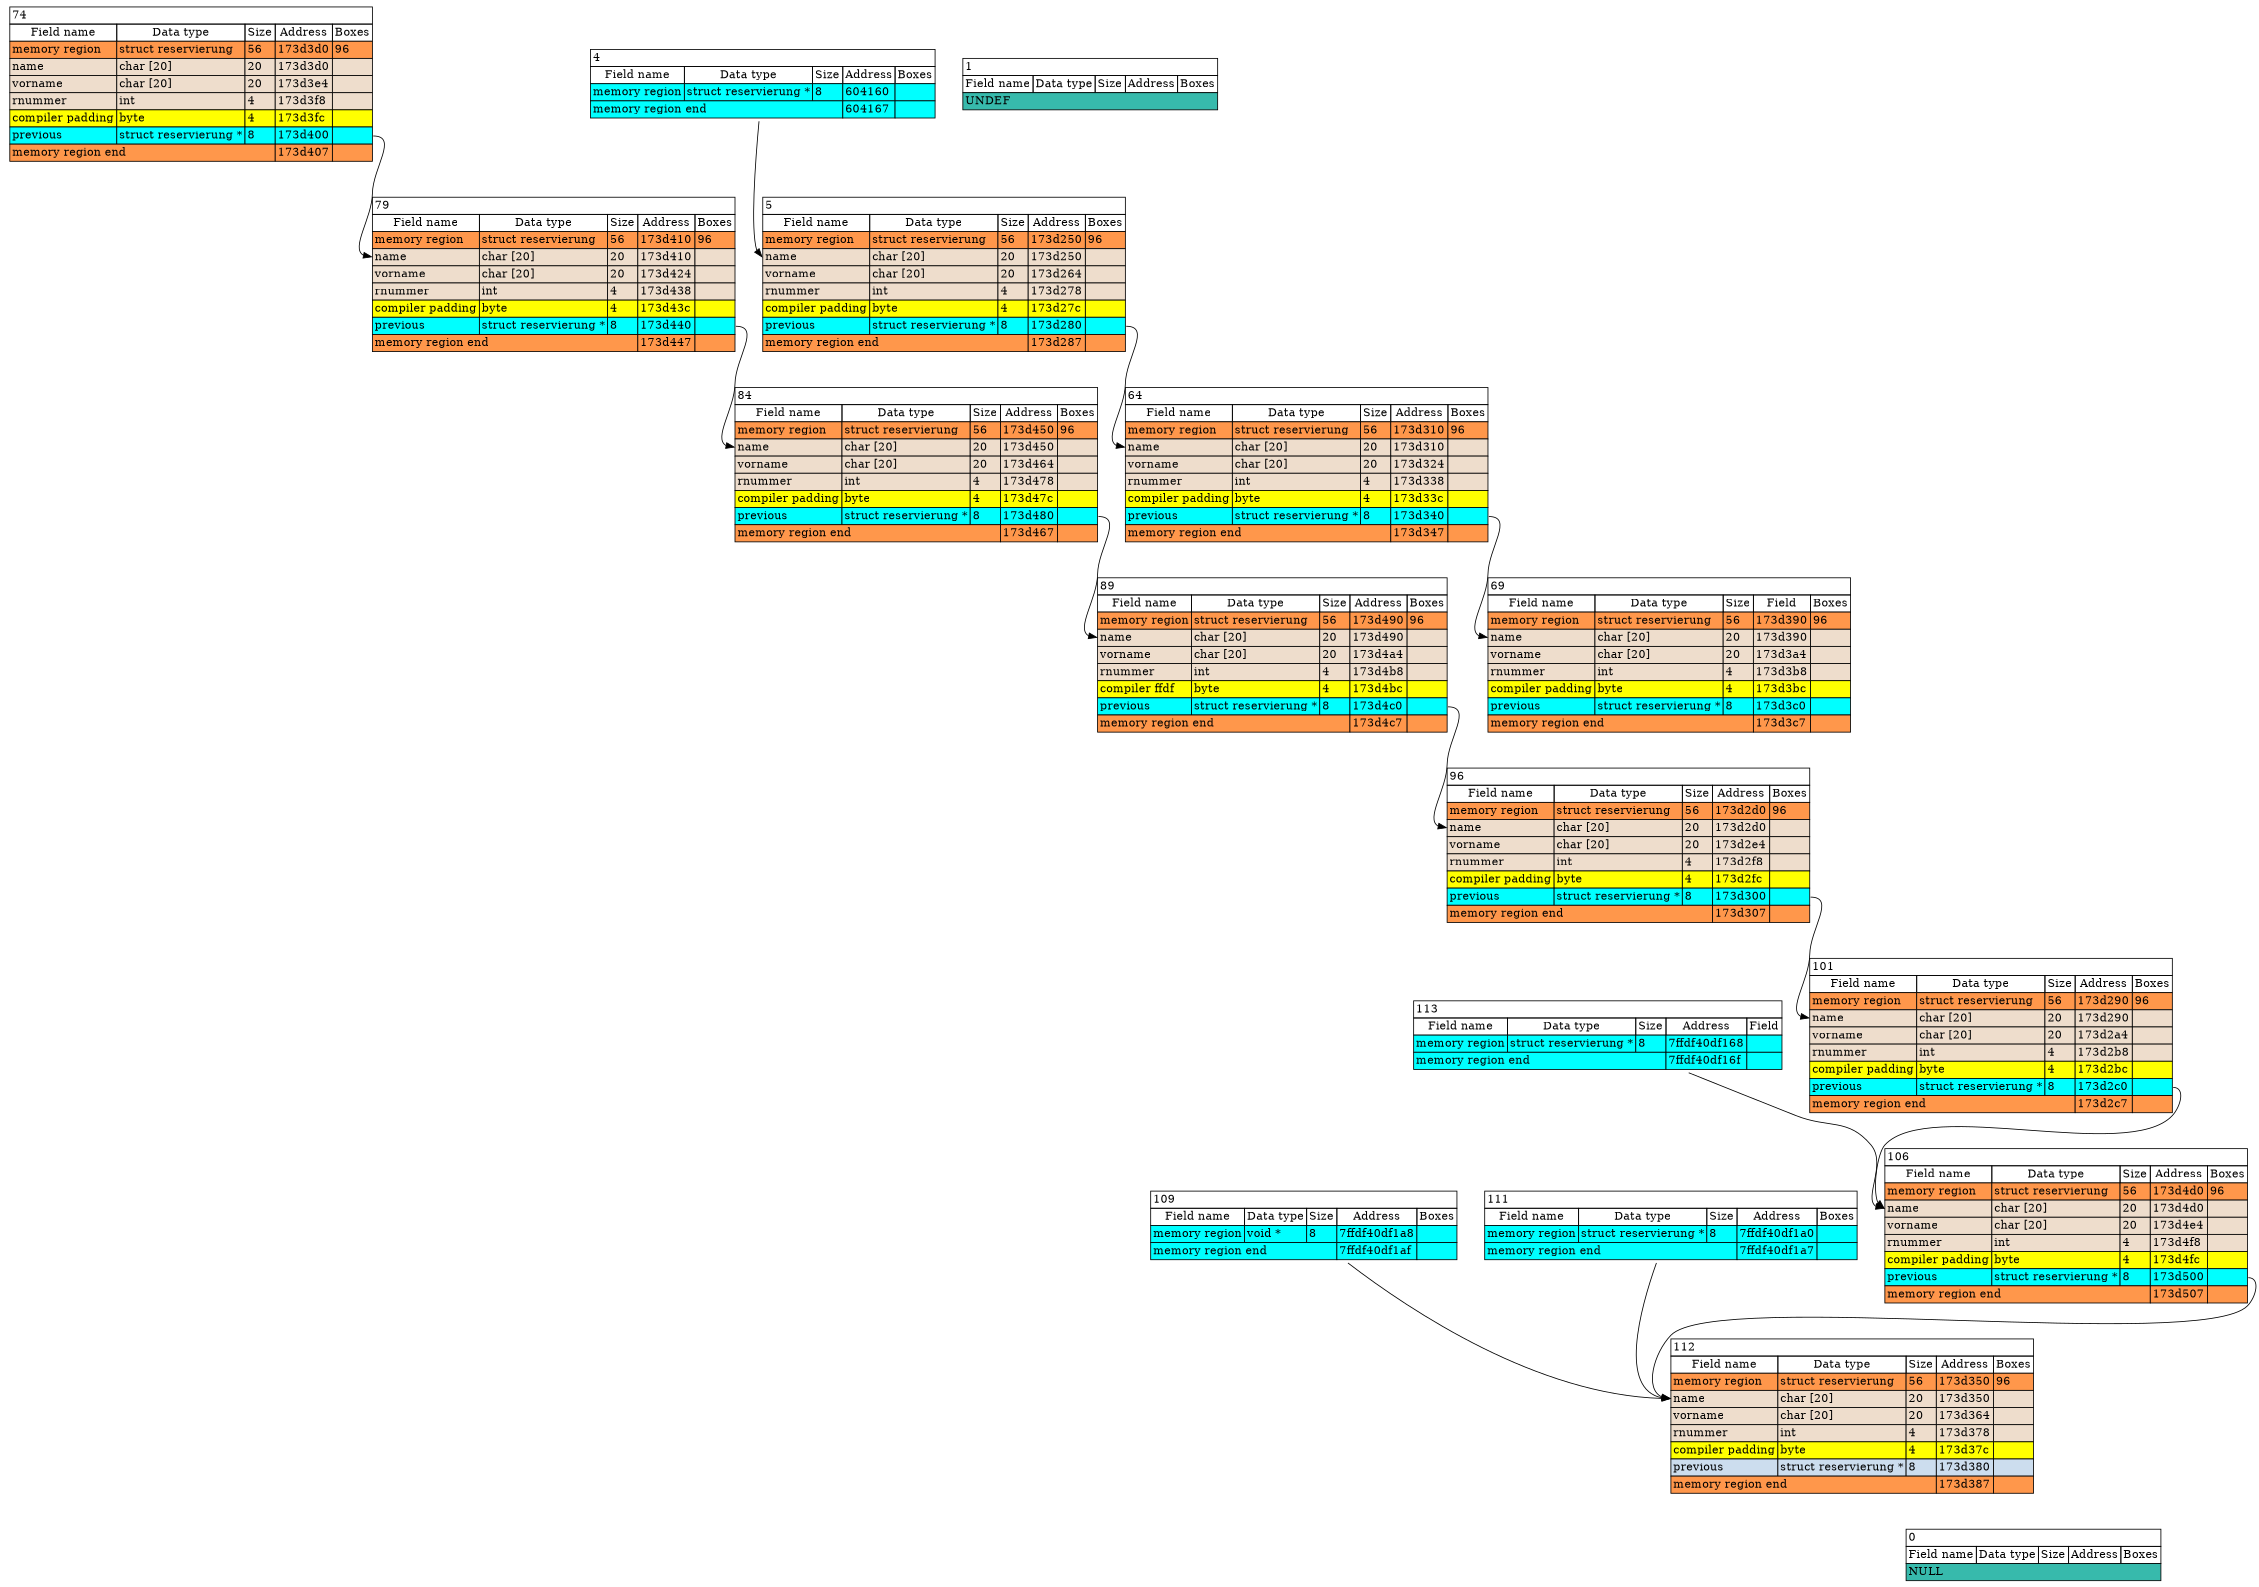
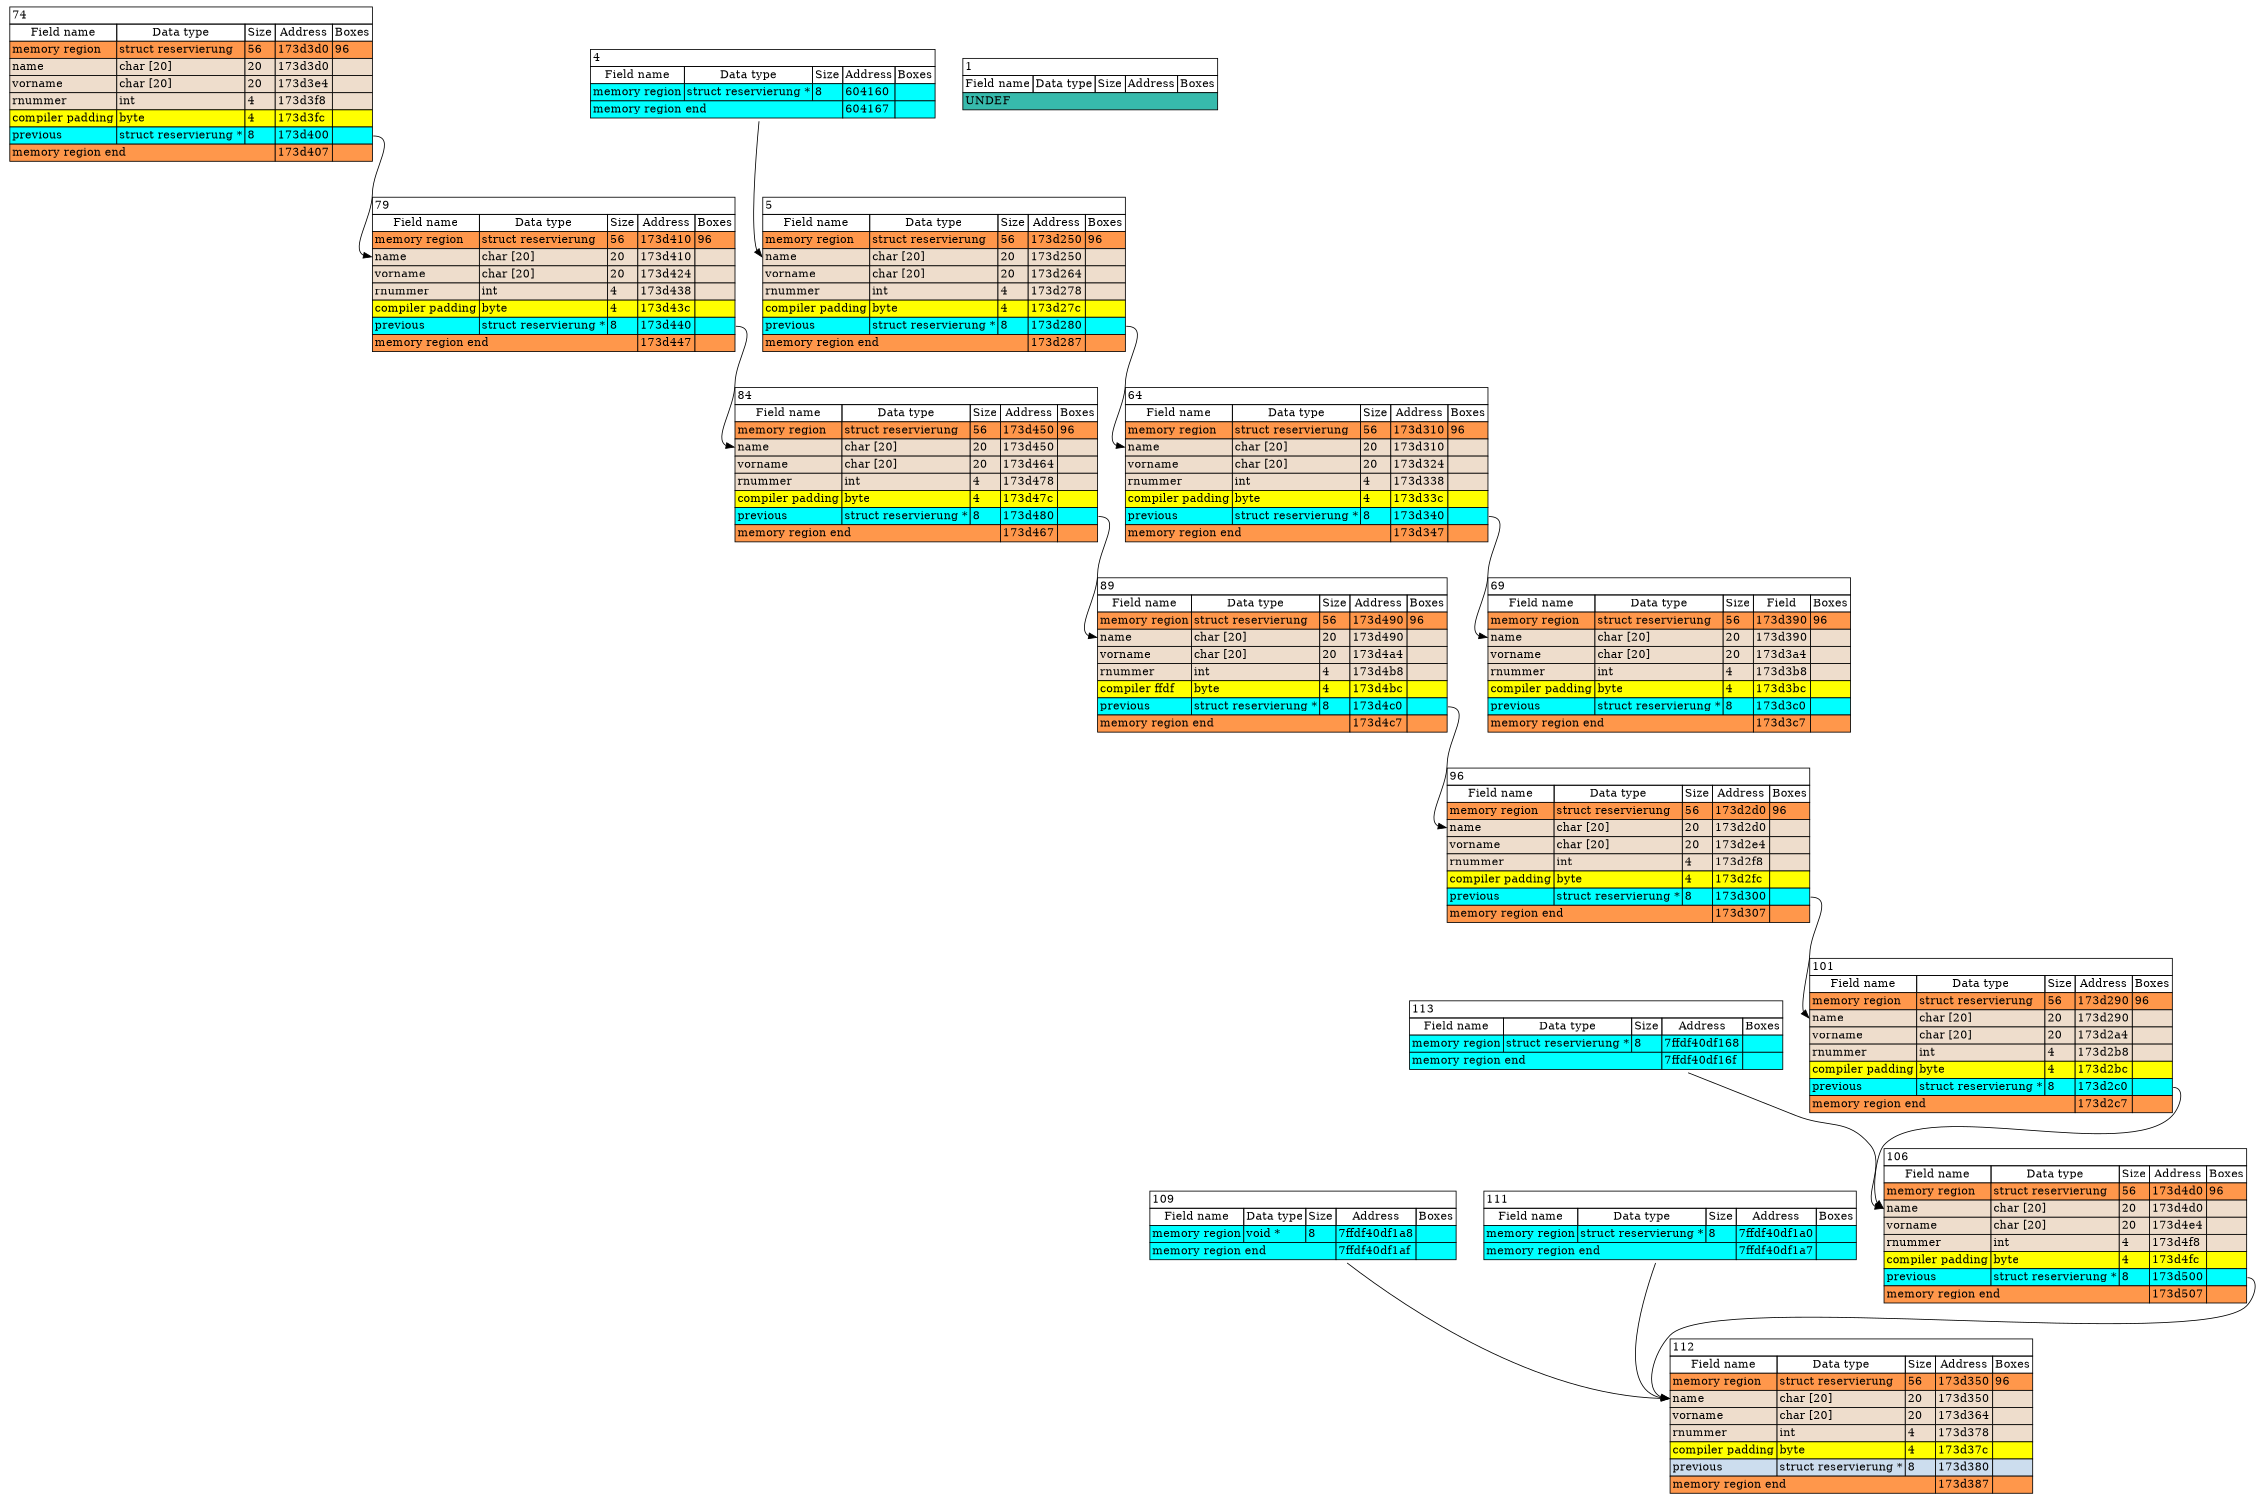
node "113": text "Field" -> "Boxes"
node "0": removed
